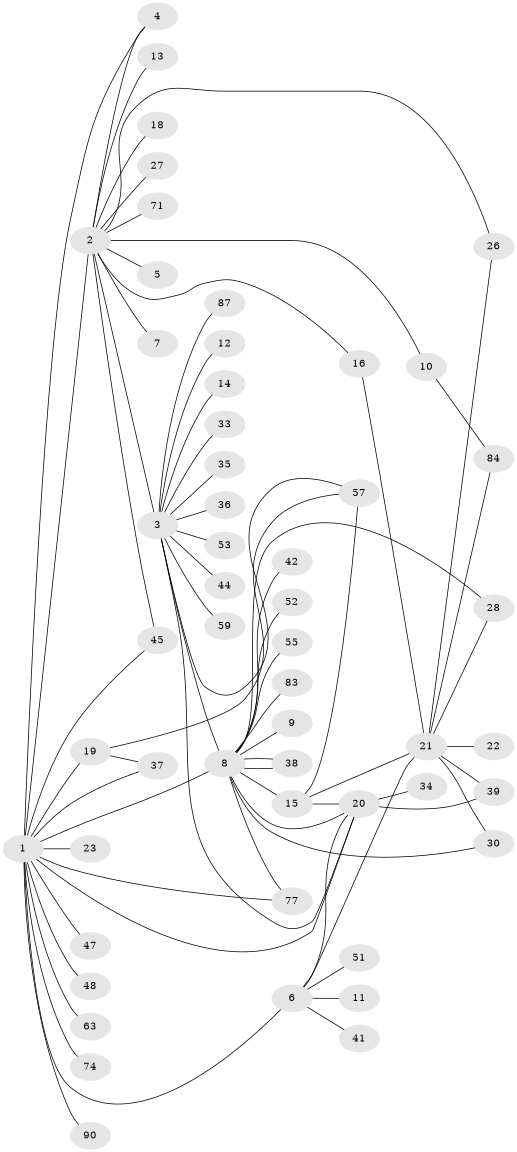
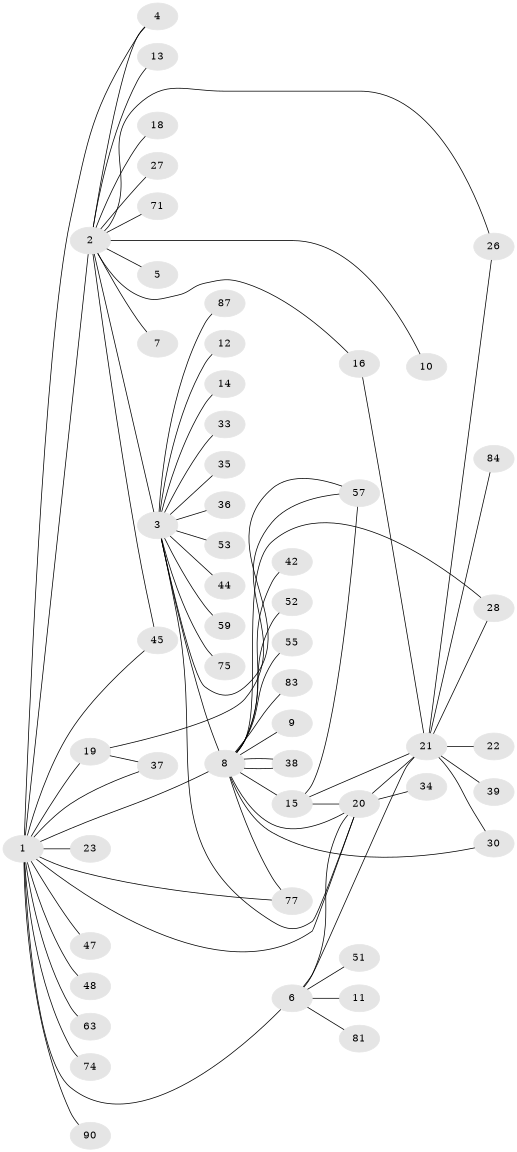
edge "10" -- "84": removed
node "75": added
edge "39" -- "20": now "21" -- "20"
node "41": label "41" -> "81"
